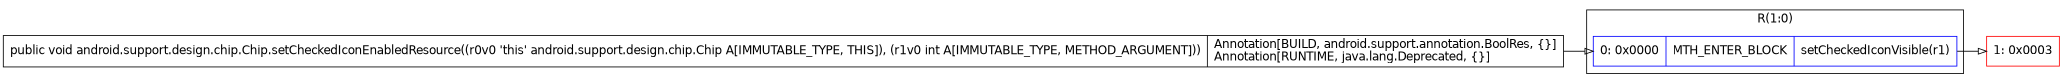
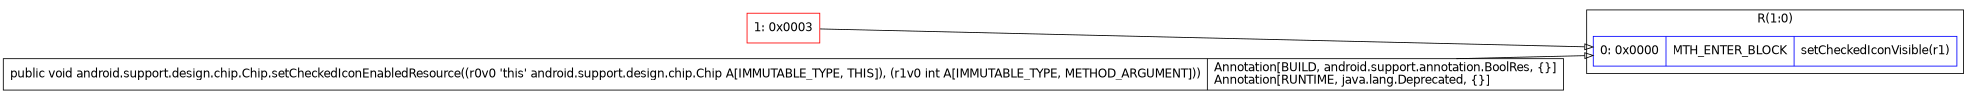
edge "0: 0x0000" -> "1: 0x0003": reversed
